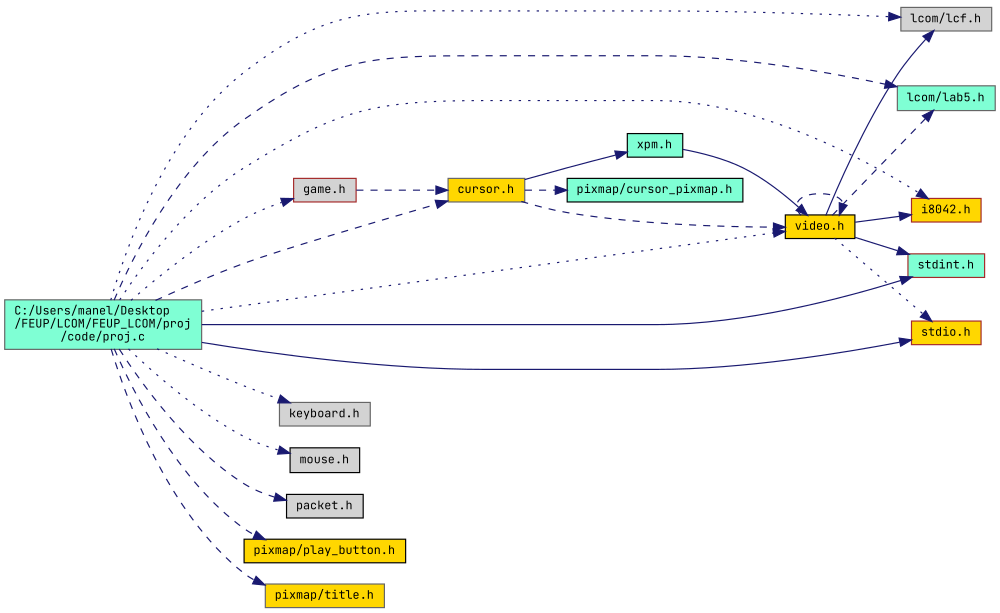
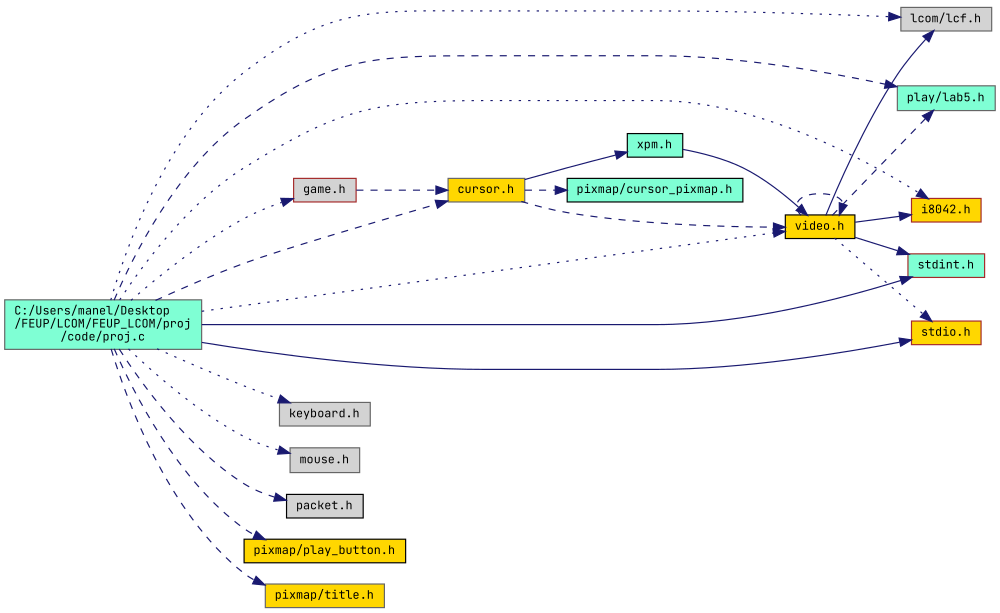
node "lcom/lab5.h": label "lcom/lab5.h" -> "play/lab5.h"
node "mouse.h": color black -> gray40
